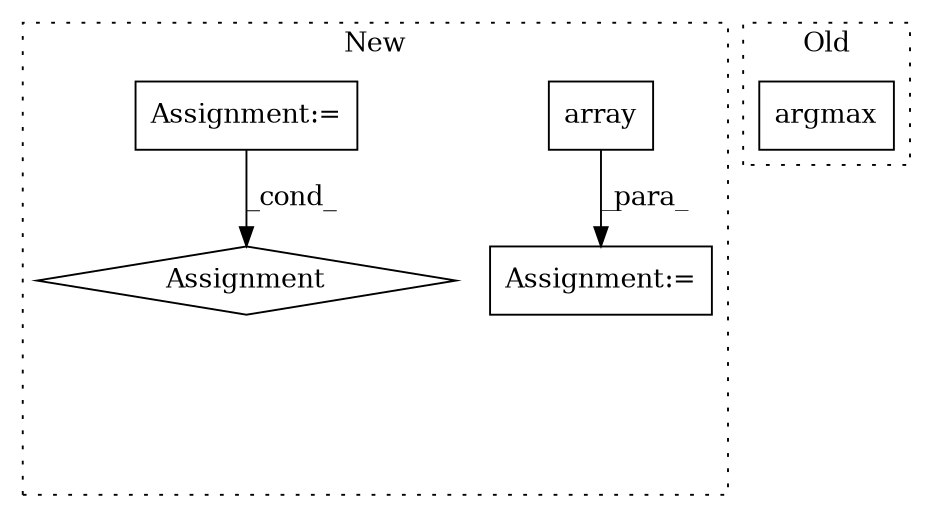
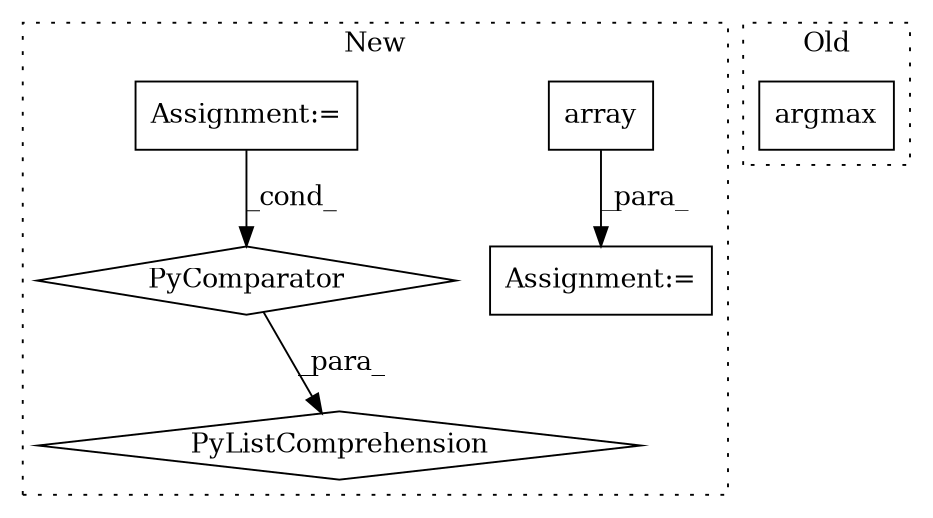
node "Assignment": label "Assignment" -> "PyComparator"
node "PyListComprehension": added
